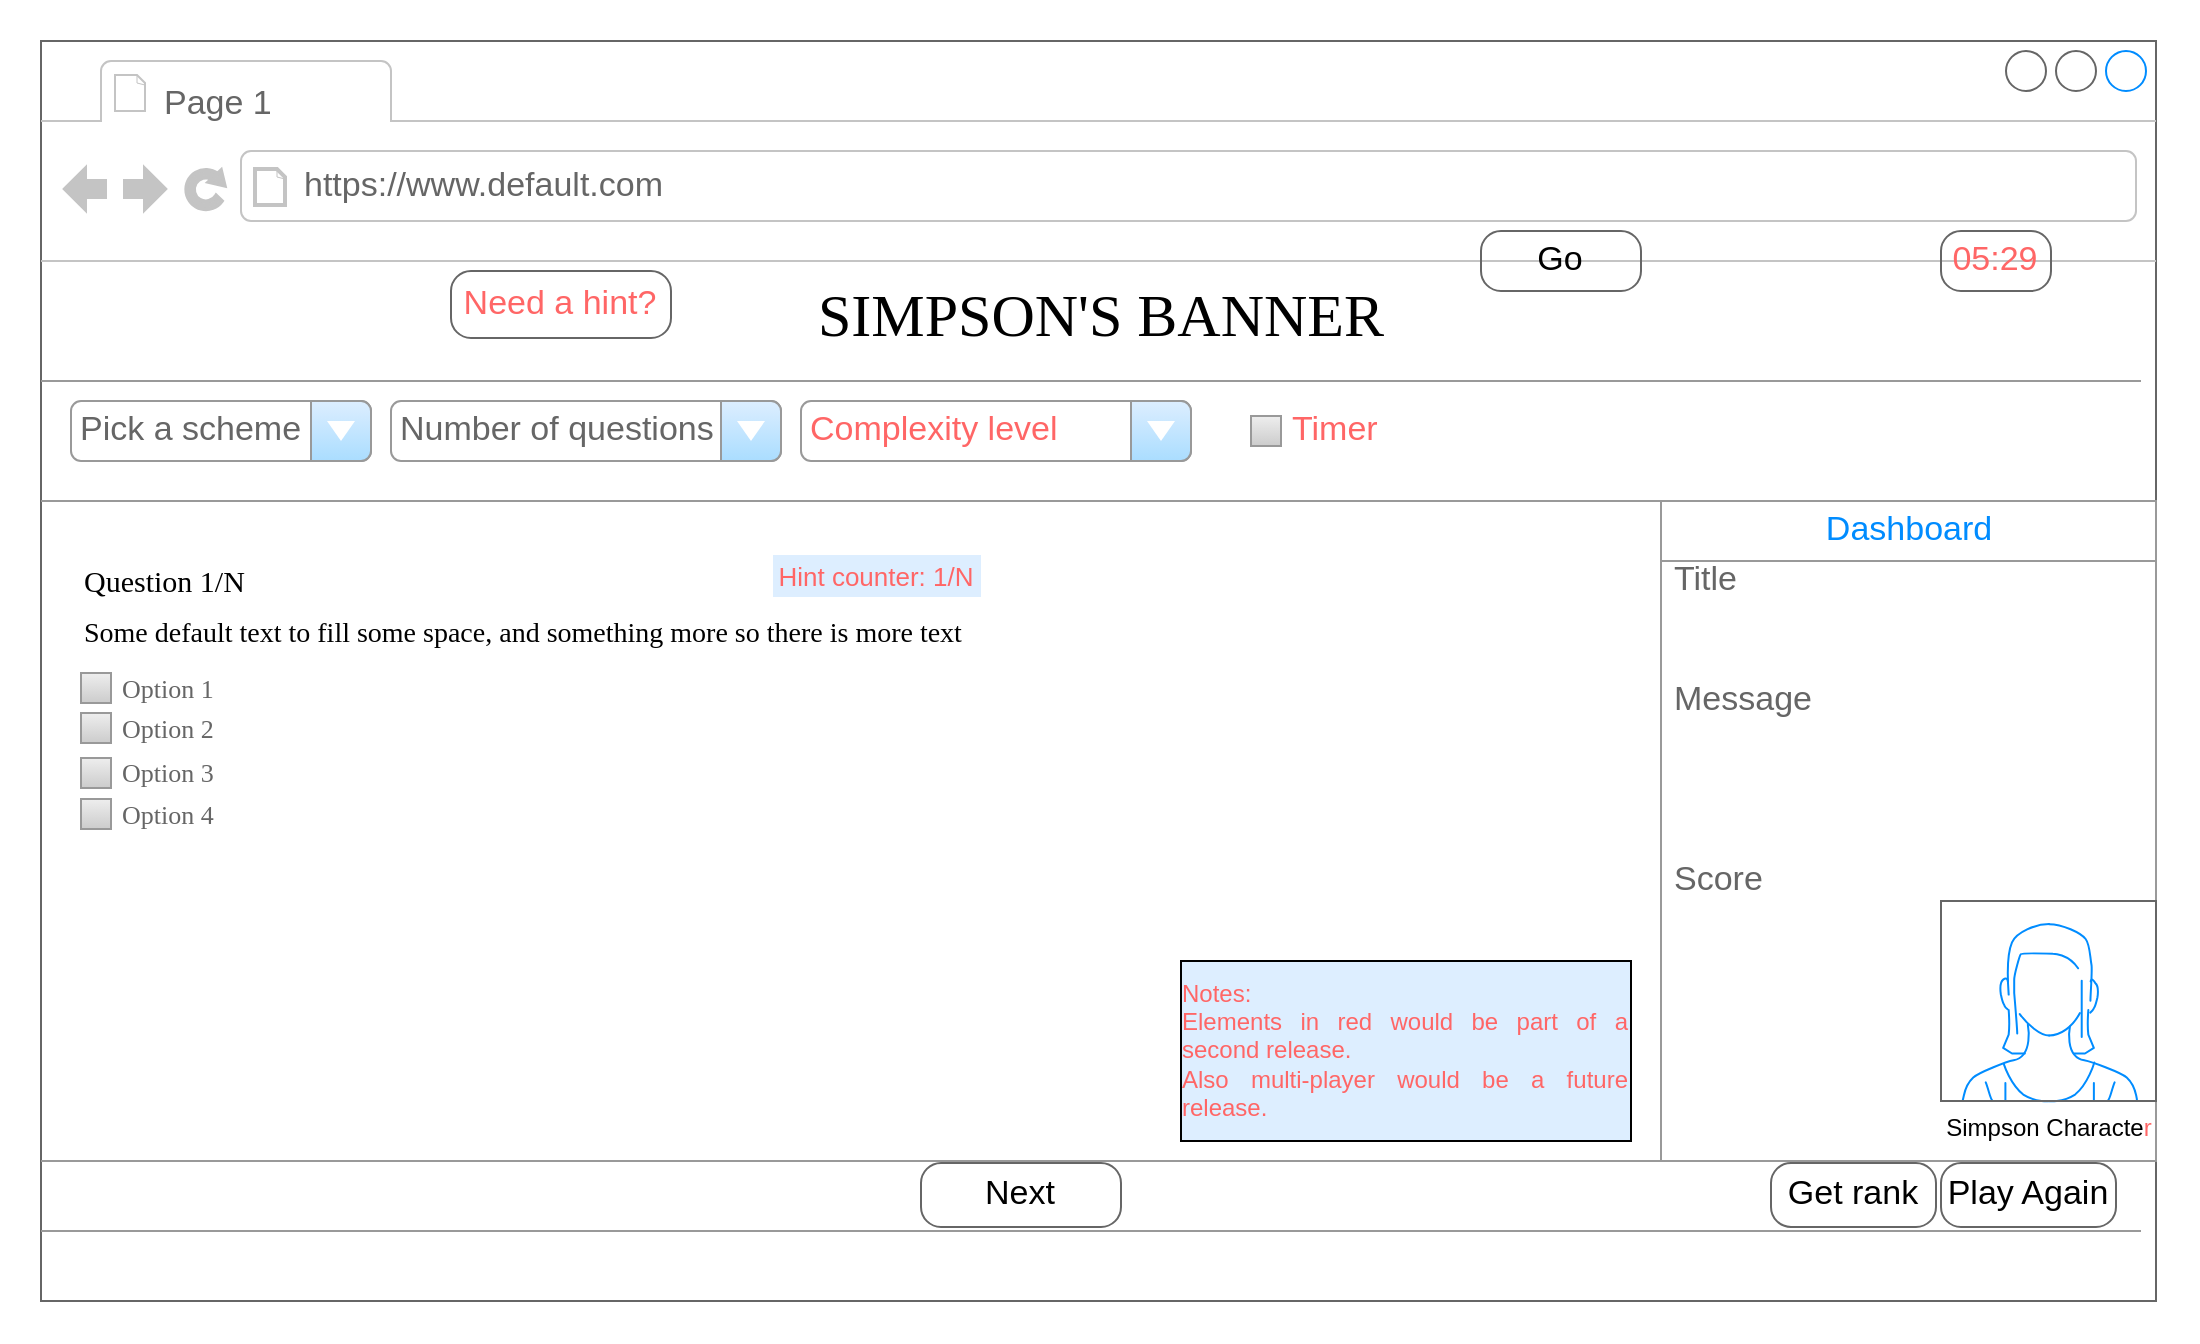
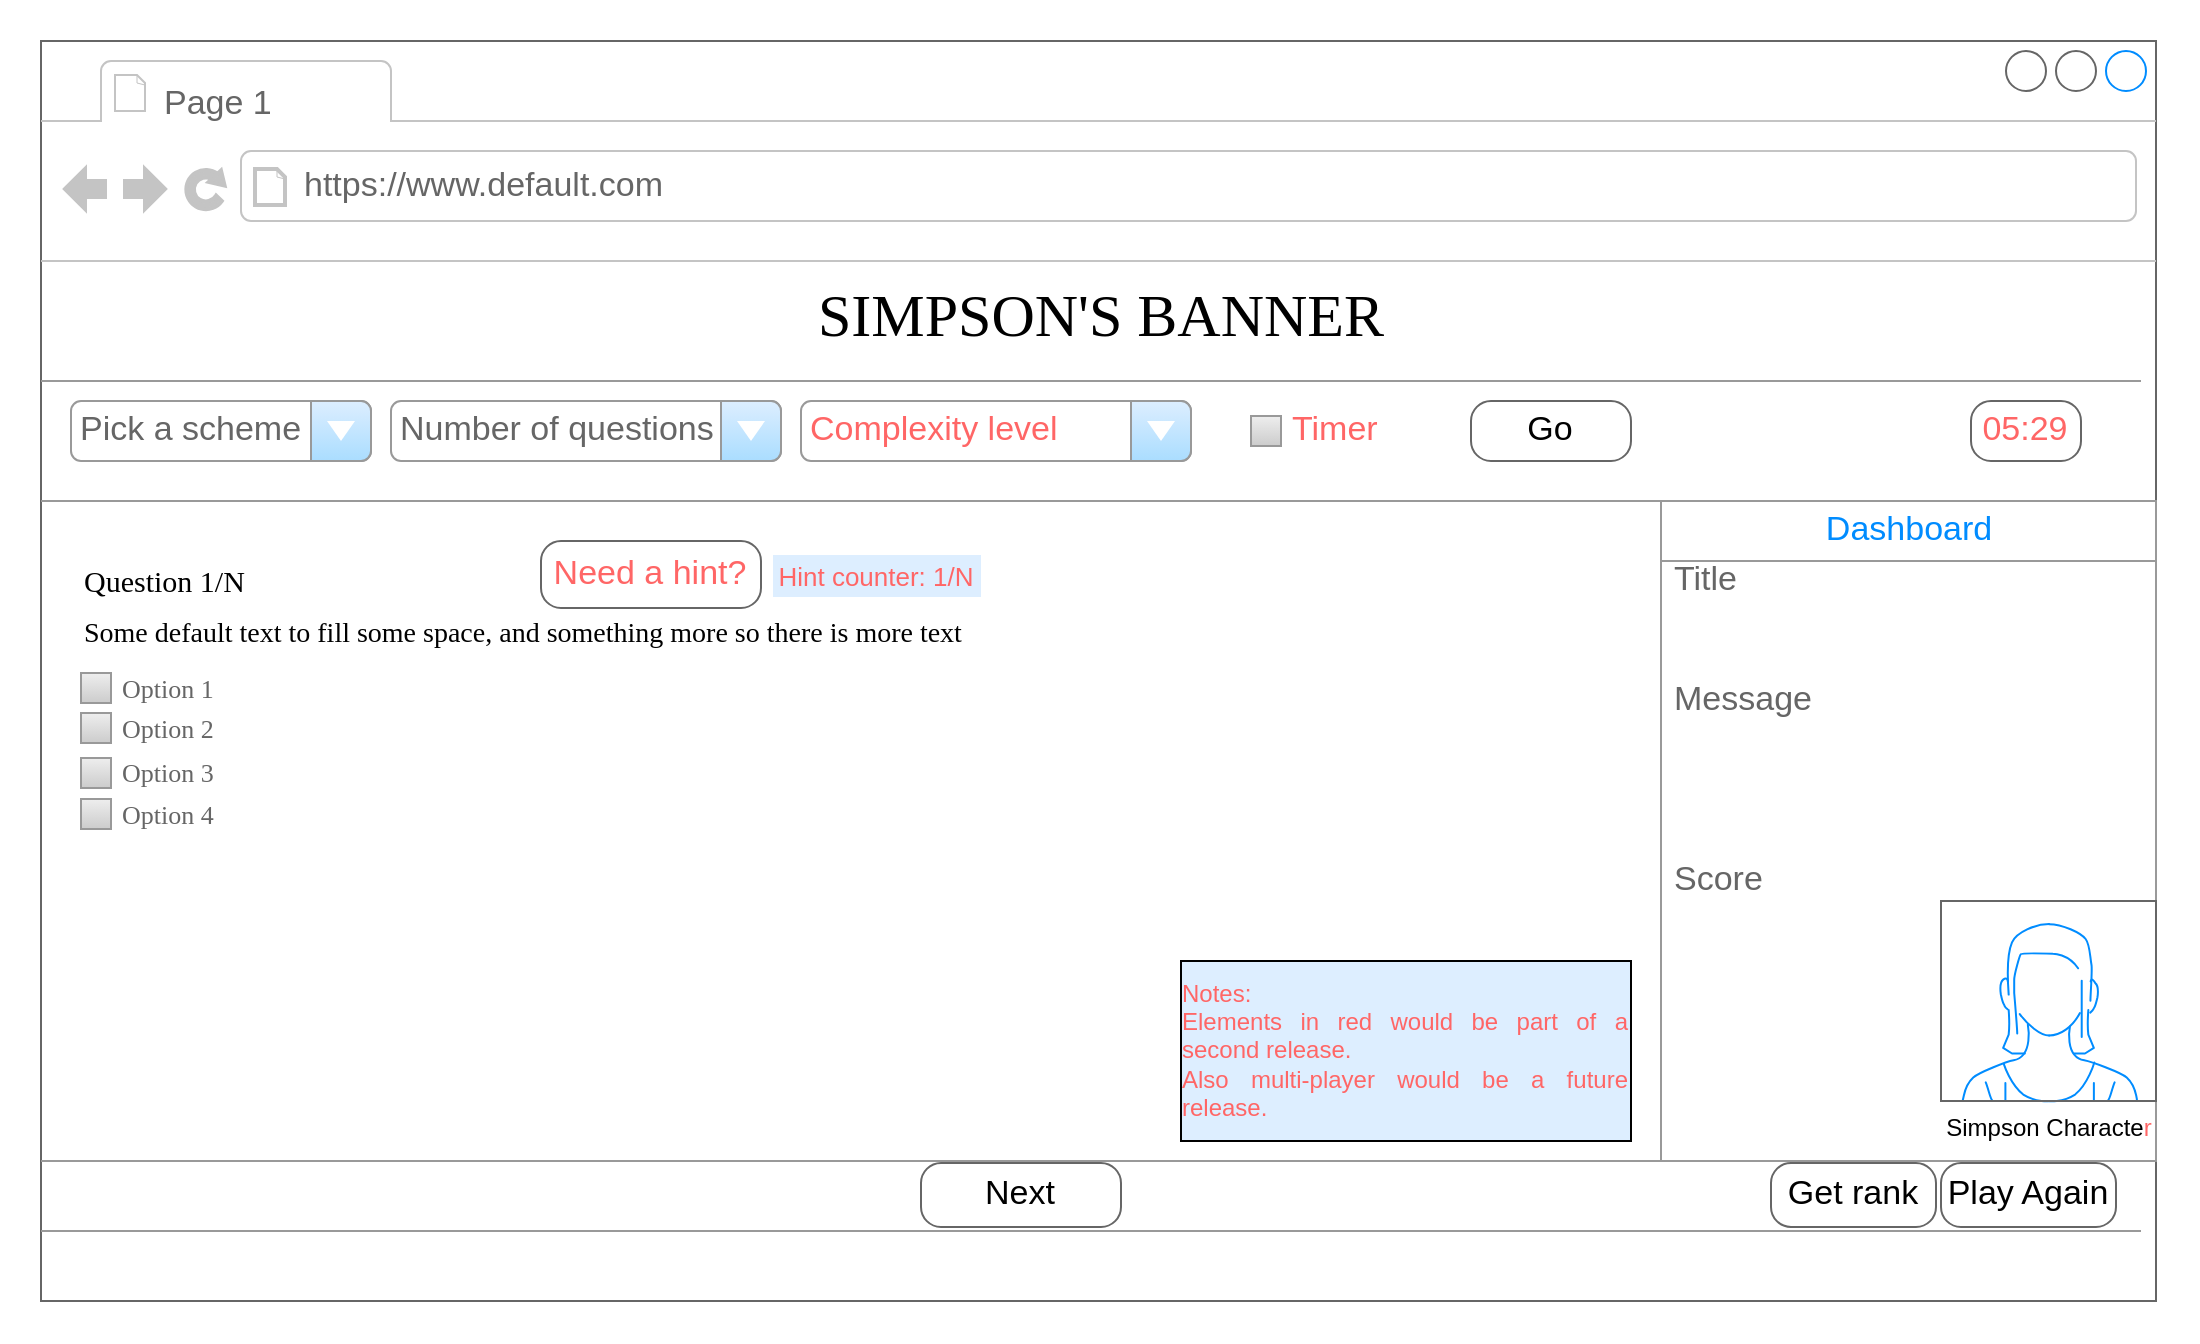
node "Go": moved (1561, 261) -> (1551, 431)
node "05:29": moved (1996, 261) -> (2026, 431)
node "Need a hint?": moved (561, 305) -> (651, 575)
